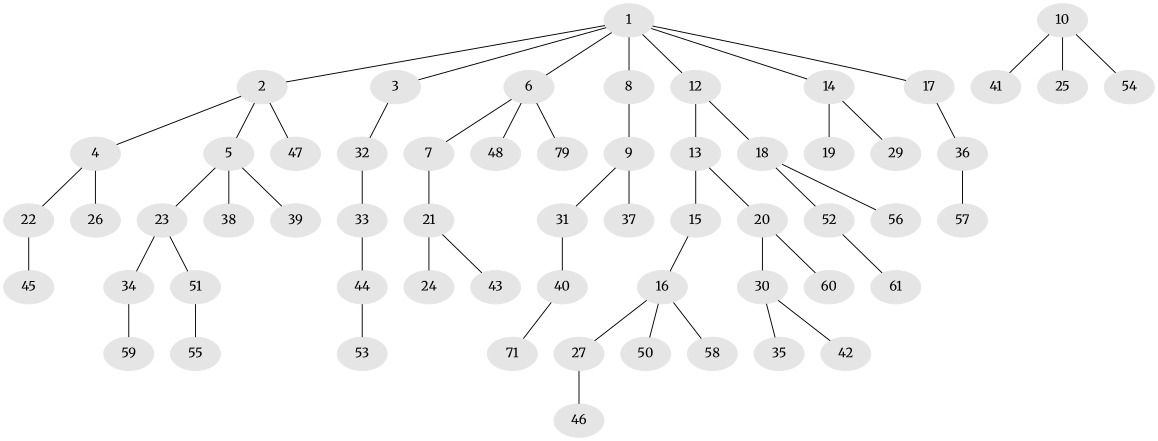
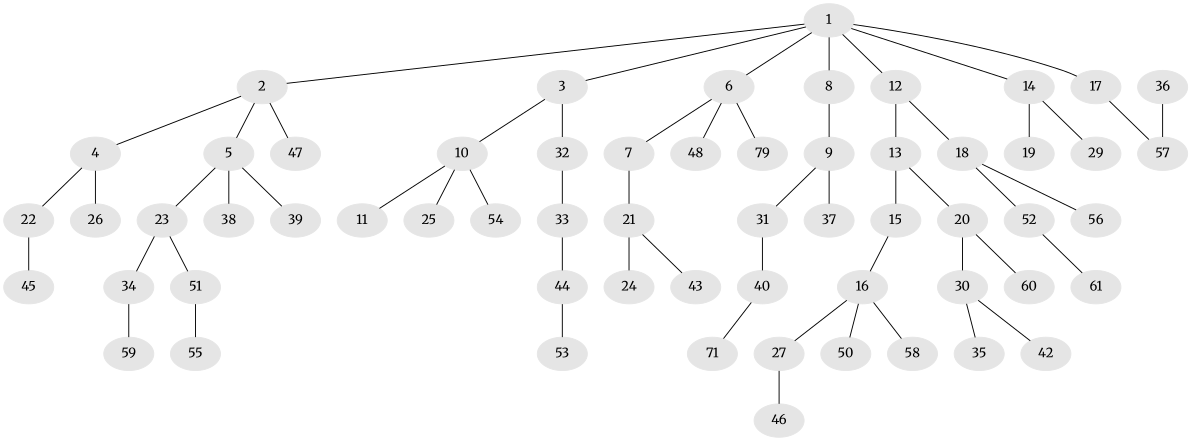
node "41": label "41" -> "11"
edge "3" -- "10": added
edge "17" -- "36": now "17" -- "57"
